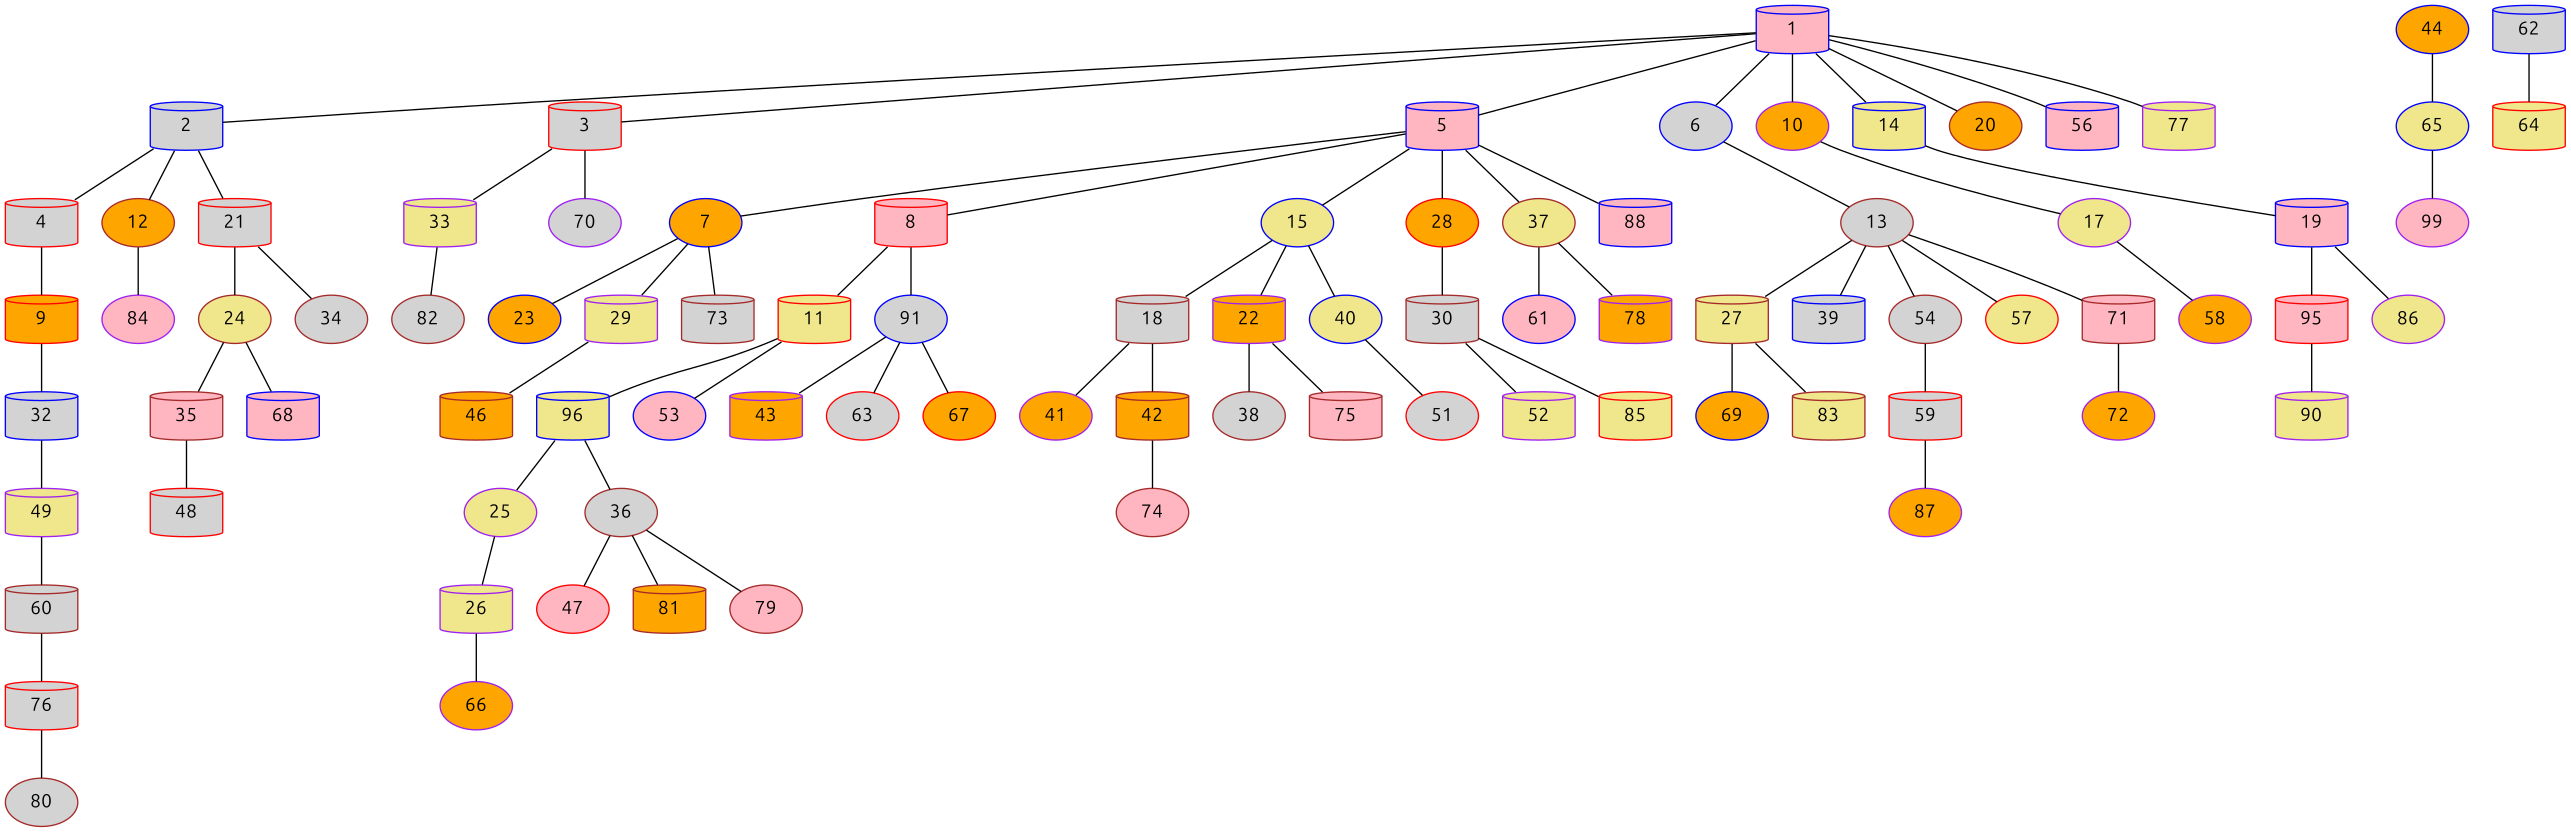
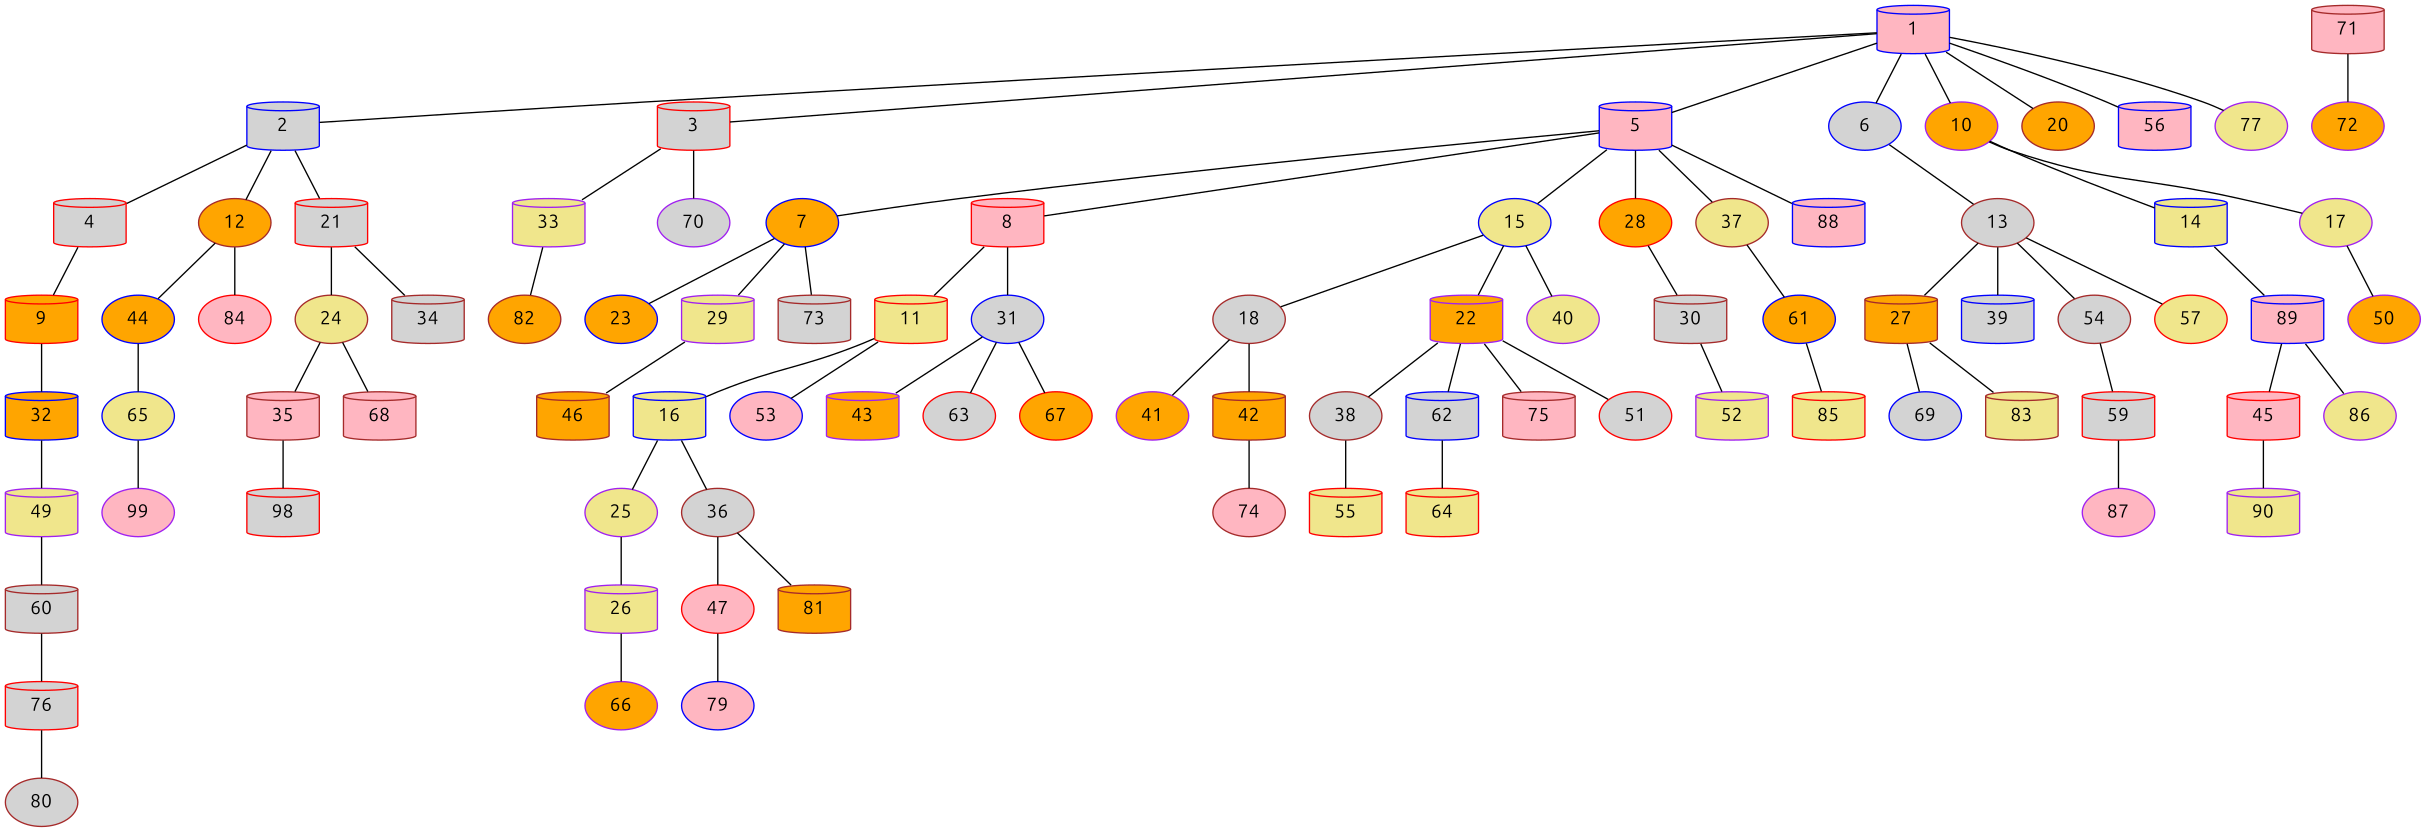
edge "1" -- "14": now "10" -- "14"
node "77": shape cylinder -> ellipse
node "19": label "19" -> "89"
edge "13" -- "71": removed
edge "12" -- "44": added
node "84": color purple -> red
node "34": shape ellipse -> cylinder
node "82": fillcolor lightgrey -> orange
node "91": label "91" -> "31"
node "18": shape cylinder -> ellipse
node "40": color blue -> purple
node "61": fillcolor lightpink -> orange
node "78": removed
node "27": fillcolor khaki -> orange
node "58": label "58" -> "50"
node "95": label "95" -> "45"
edge "40" -- "51": now "22" -- "51"
edge "30" -- "85": now "61" -- "85"
edge "22" -- "62": added
node "32": fillcolor lightgrey -> orange
node "68": color blue -> brown
node "96": label "96" -> "16"
node "69": fillcolor orange -> lightgrey
node "48": label "48" -> "98"
node "55": added
node "87": fillcolor orange -> lightpink
edge "36" -- "79": now "47" -- "79"
node "79": color brown -> blue
